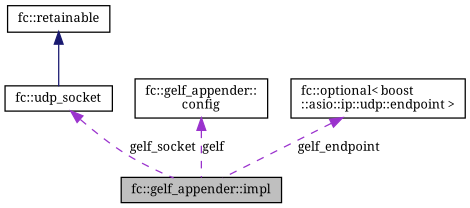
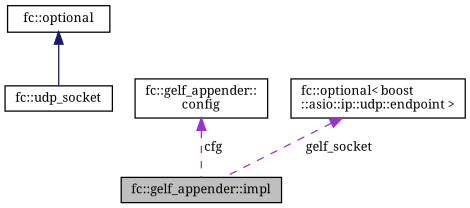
node "fc::retainable": label "fc::retainable" -> "fc::optional"
edge "fc::gelf_appender::impl" -> "fc::gelf_appender:: config": label " gelf" -> " cfg"
edge "fc::gelf_appender::impl" -> "fc::optional< boost ::asio::ip::udp::endpoint >": label " gelf_endpoint" -> " gelf_socket"
edge "fc::gelf_appender::impl" -> "fc::udp_socket": removed, label "gelf_socket"
